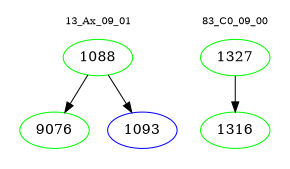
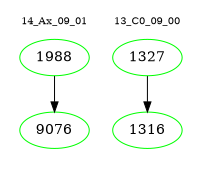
cluster "13_Ax_09_01": label "13_Ax_09_01" -> "14_Ax_09_01"
cluster "83_C0_09_00": label "83_C0_09_00" -> "13_C0_09_00"
node "1088": label "1088" -> "1988"
node "1093": removed
